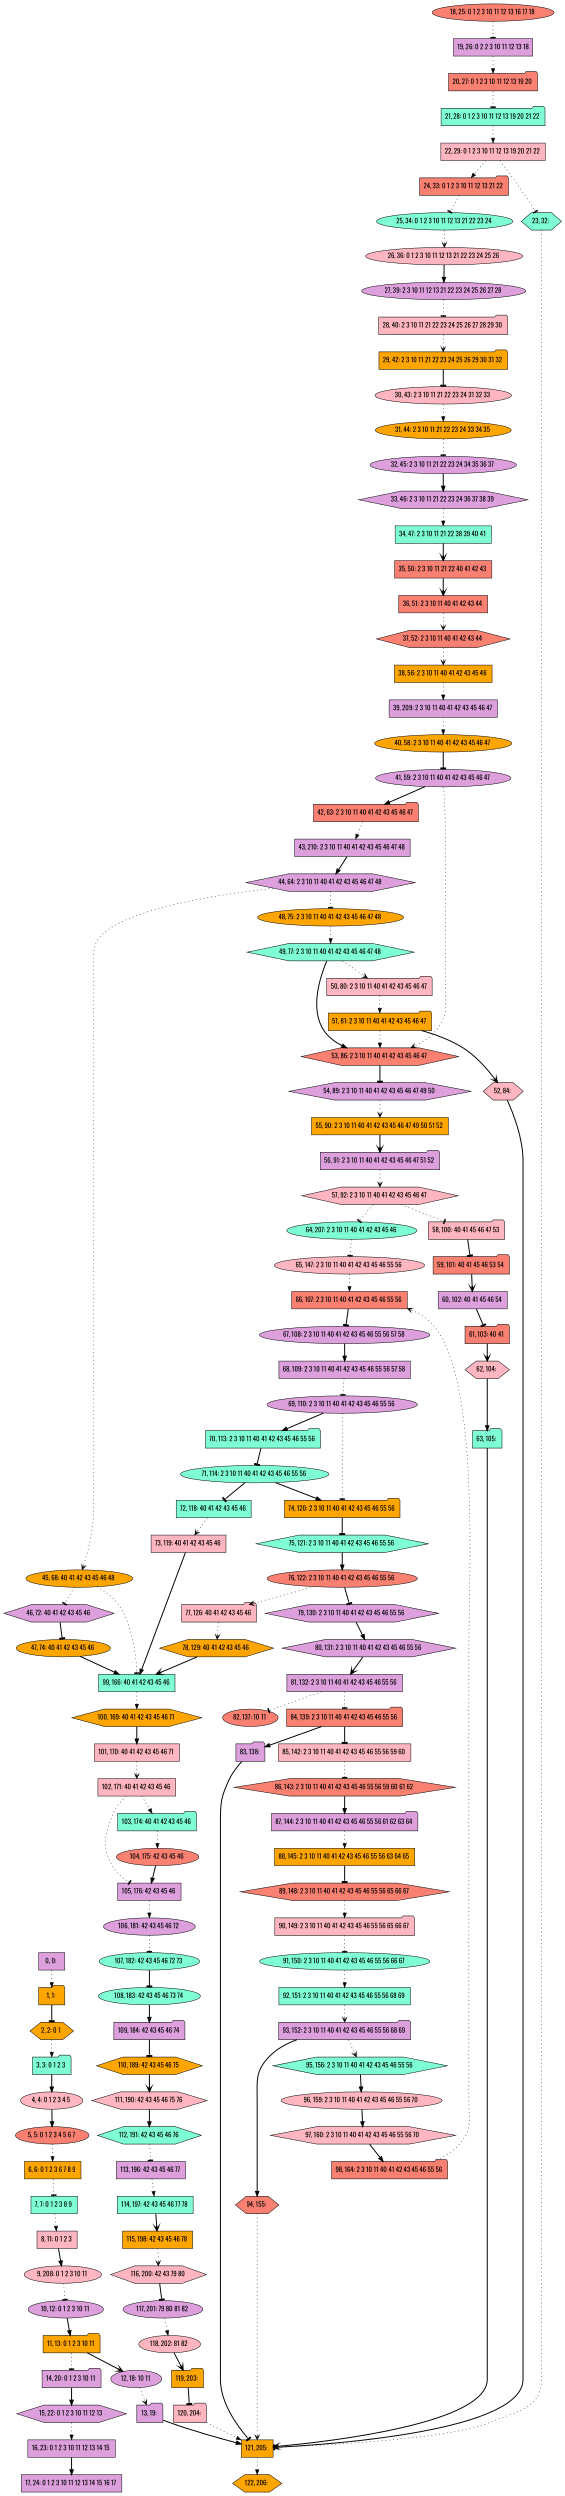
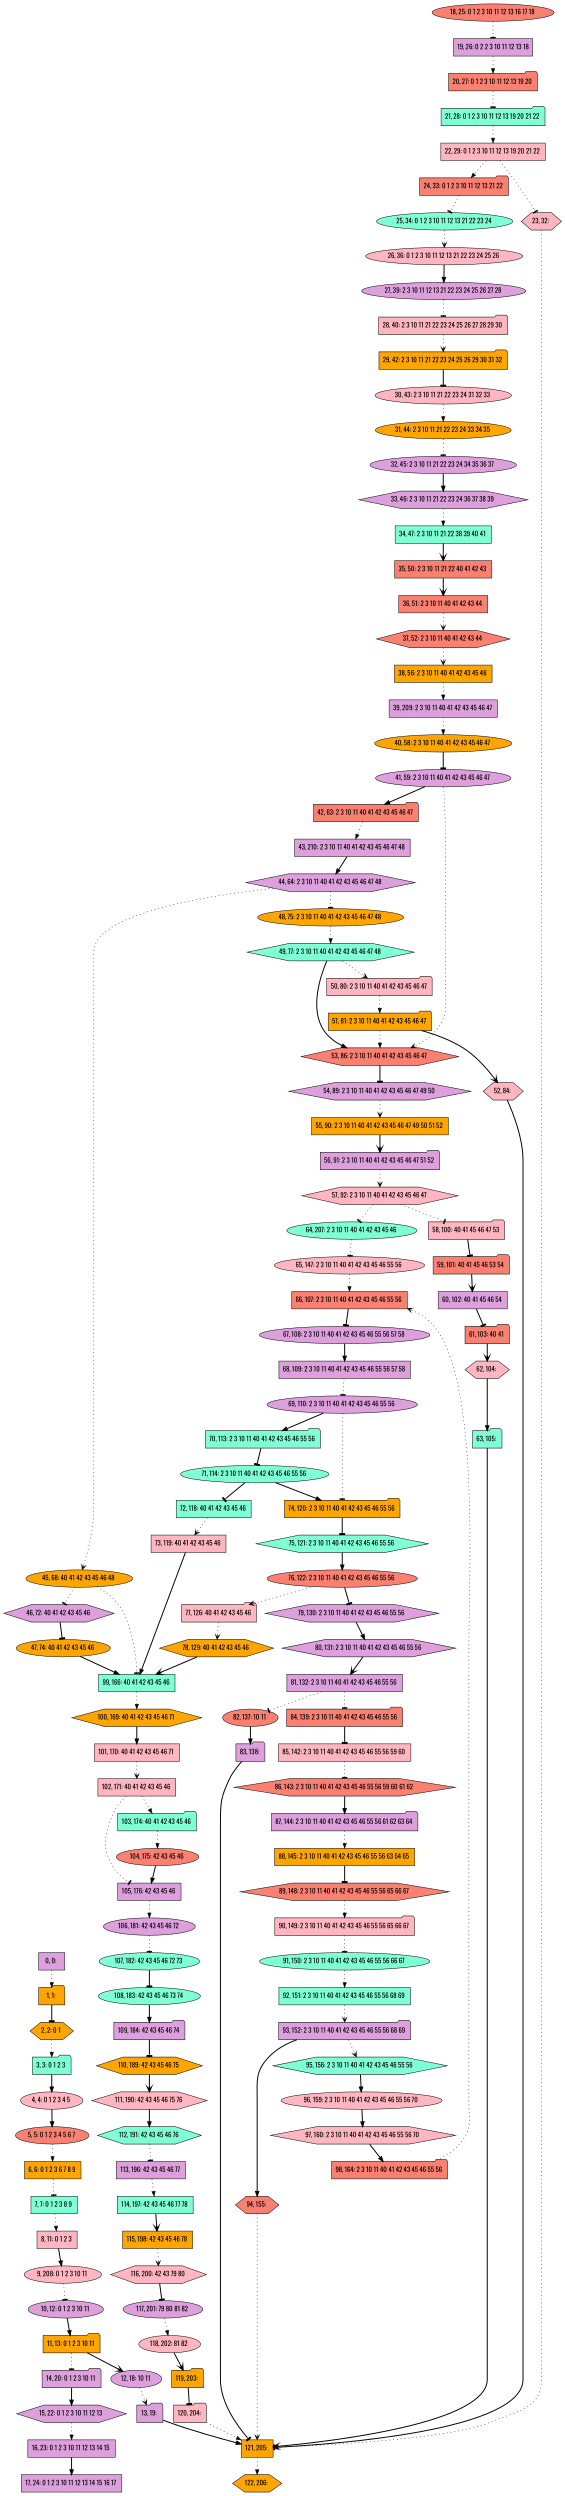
node "23, 32:": fillcolor aquamarine -> lightpink
edge "84, 139: 2 3 10 11 40 41 42 43 45 46 55 56" -> "83, 138:": now "82, 137: 10 11" -> "83, 138:"
